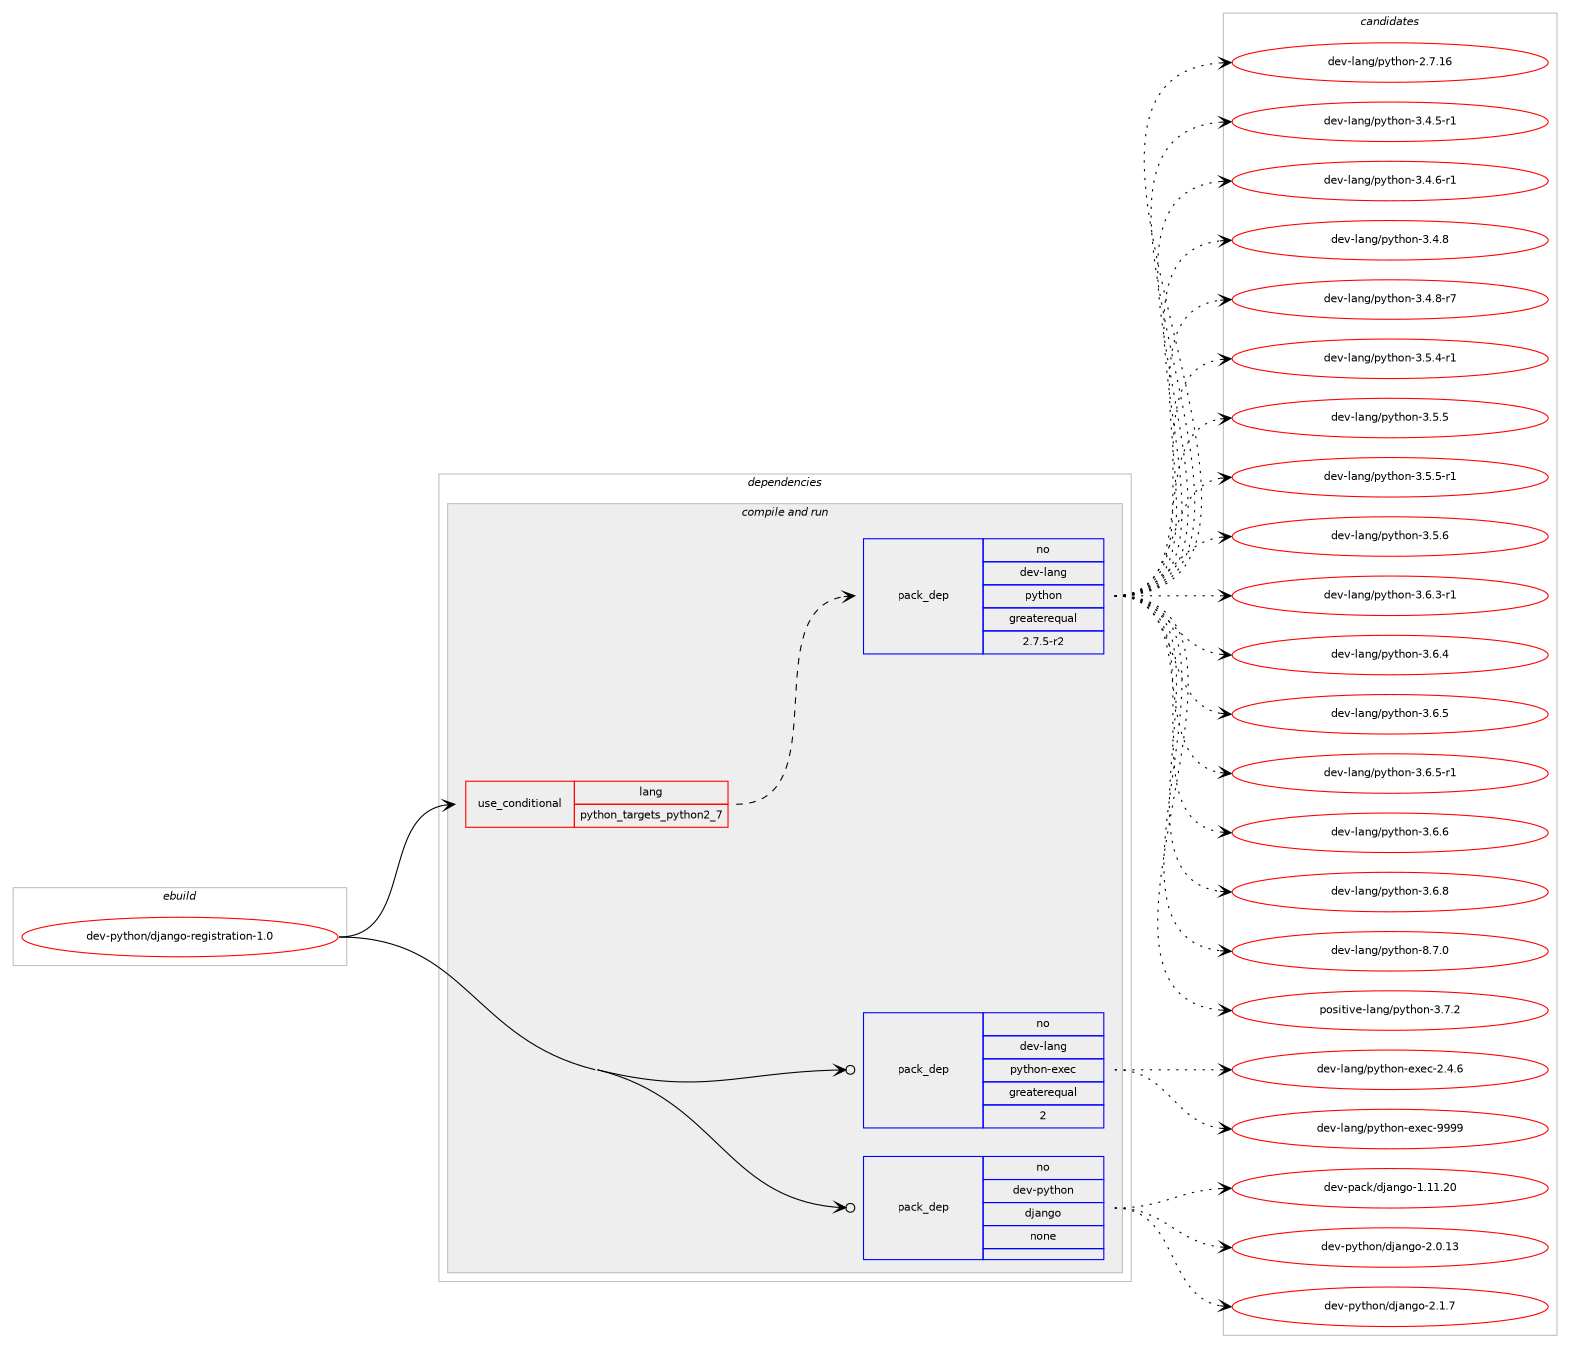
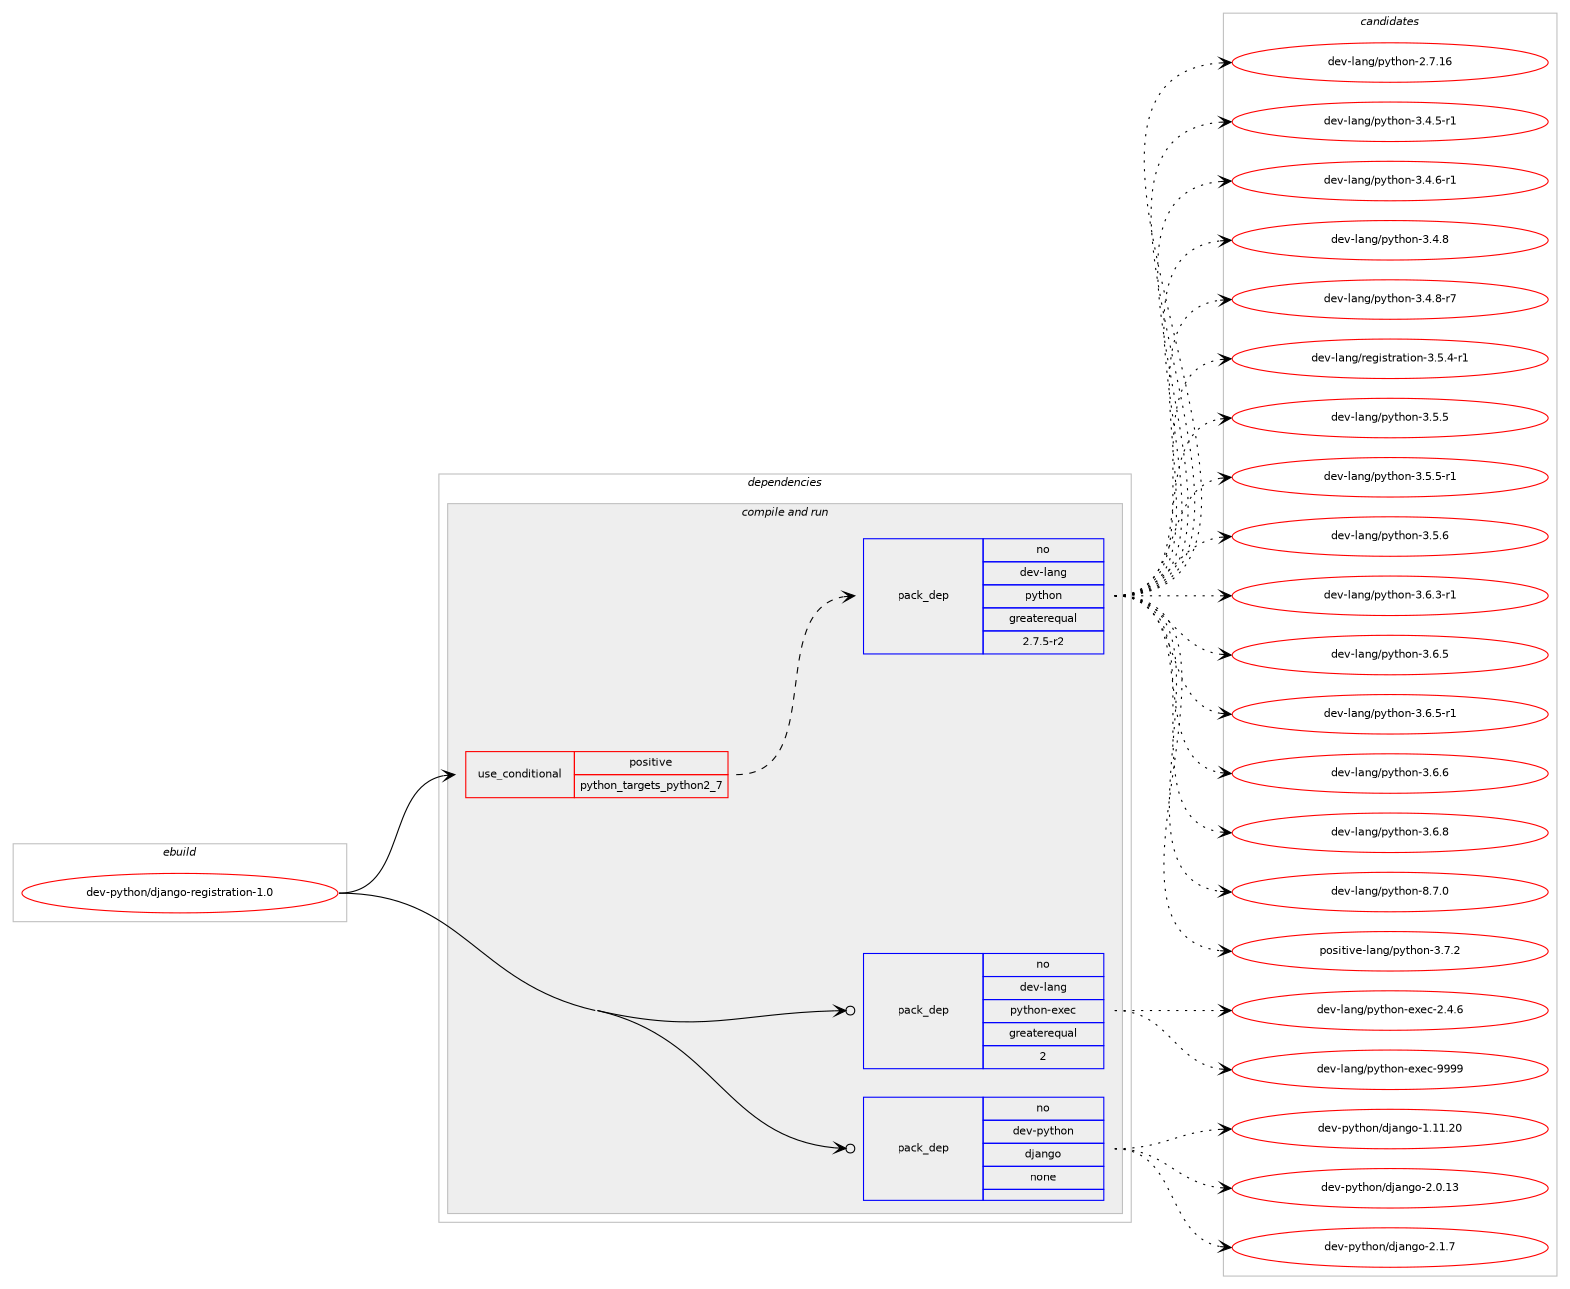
node "dev-lang/python-3.5.4-r1": label "dev-lang/python-3.5.4-r1" -> "dev-lang/registration-3.5.4-r1"
node "dev-lang/python-3.6.4": removed
node "use_conditional": text "lang" -> "positive"
node "dev-pack/django-1.11.20": label "dev-pack/django-1.11.20" -> "dev-python/django-1.11.20"
